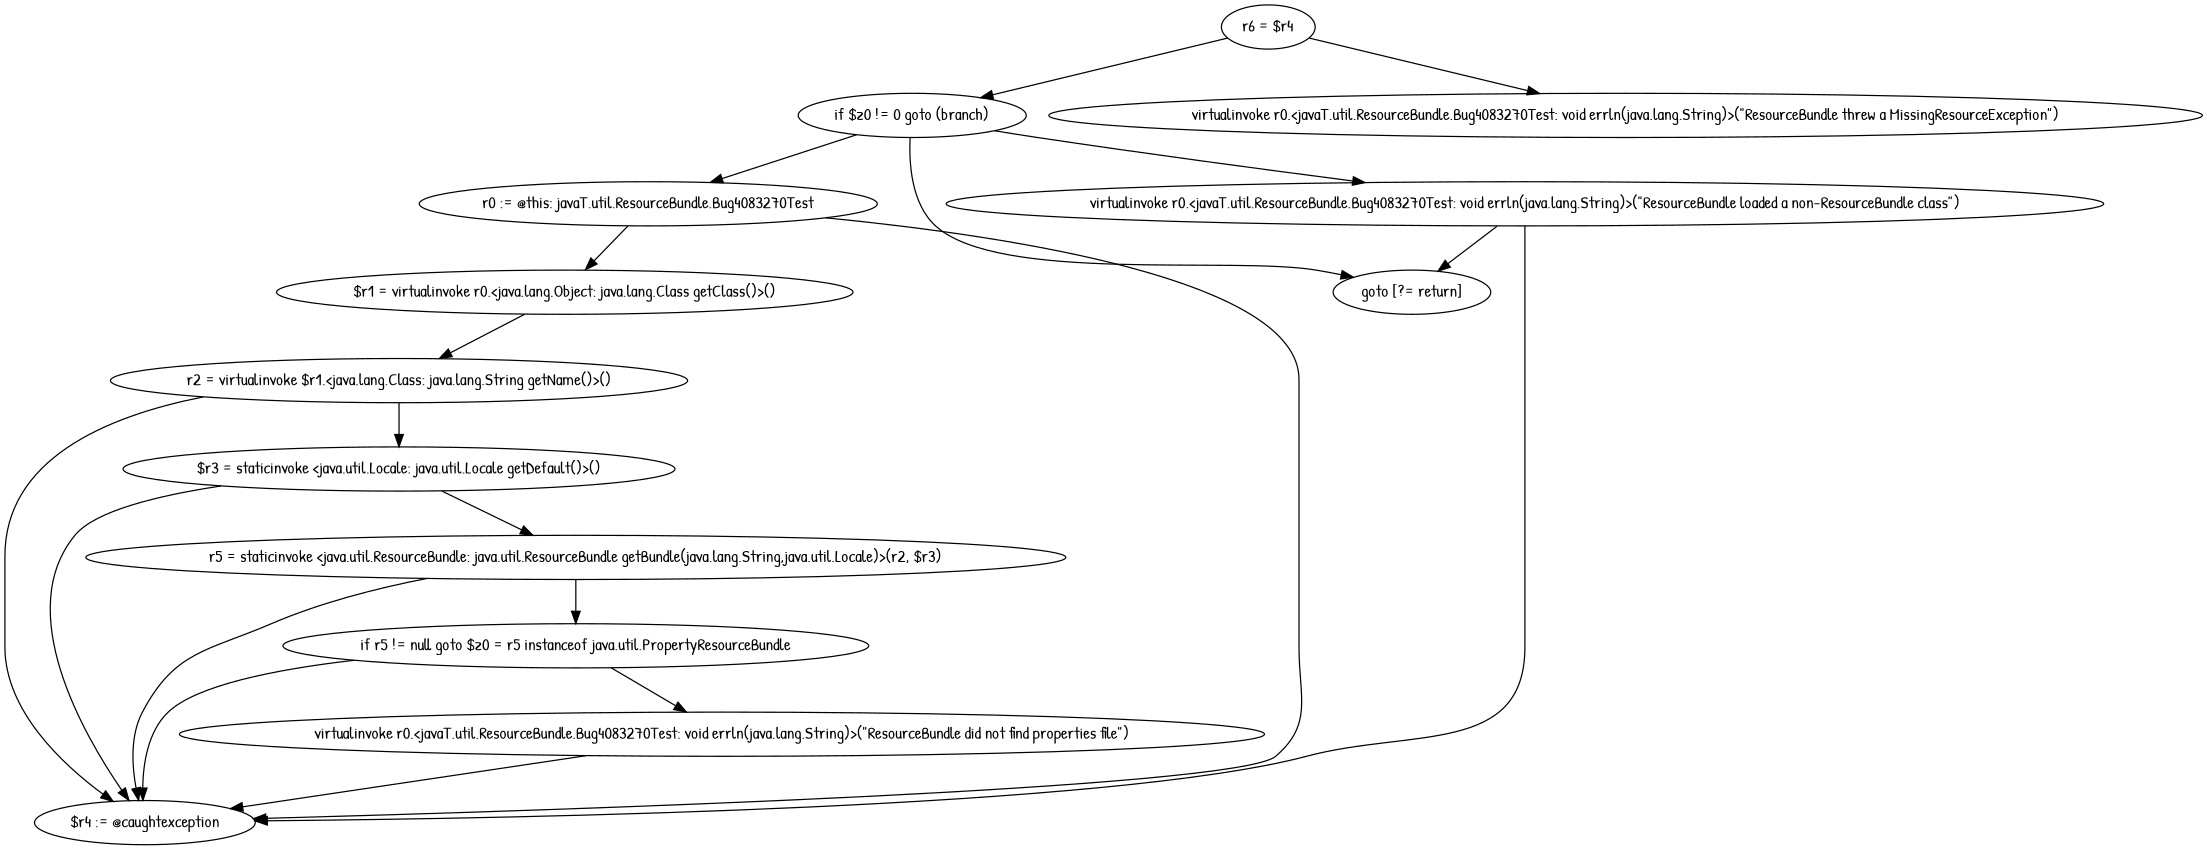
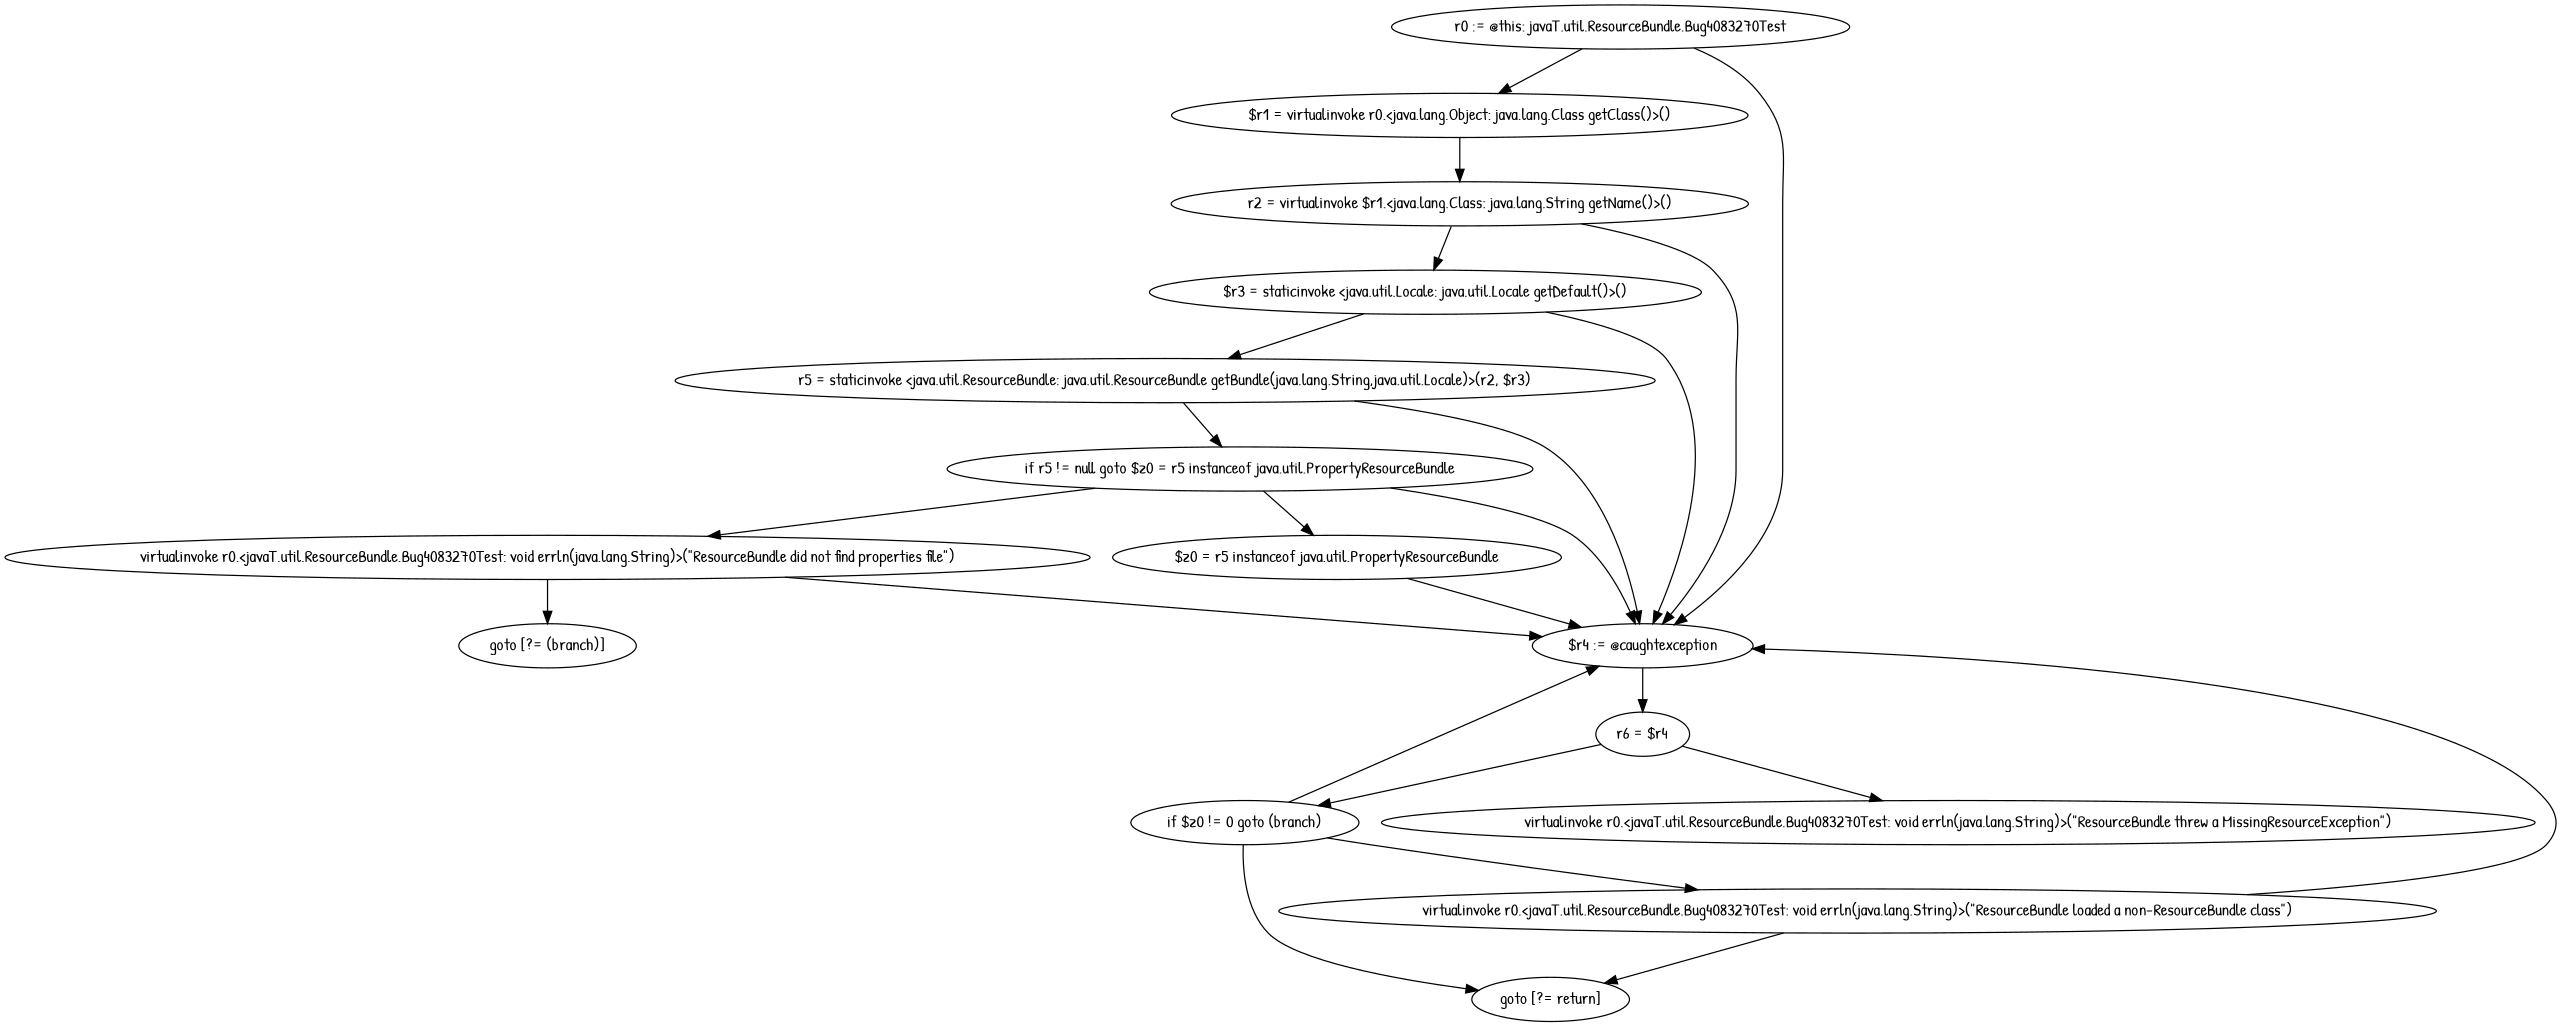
edge "if $z0 != 0 goto (branch)" -> "r0 := @this: javaT.util.ResourceBundle.Bug4083270Test": now "if $z0 != 0 goto (branch)" -> "$r4 := @caughtexception"
node "$z0 = r5 instanceof java.util.PropertyResourceBundle": added
node "goto [?= (branch)]": added
edge "$r4 := @caughtexception" -> "r6 = $r4": added
